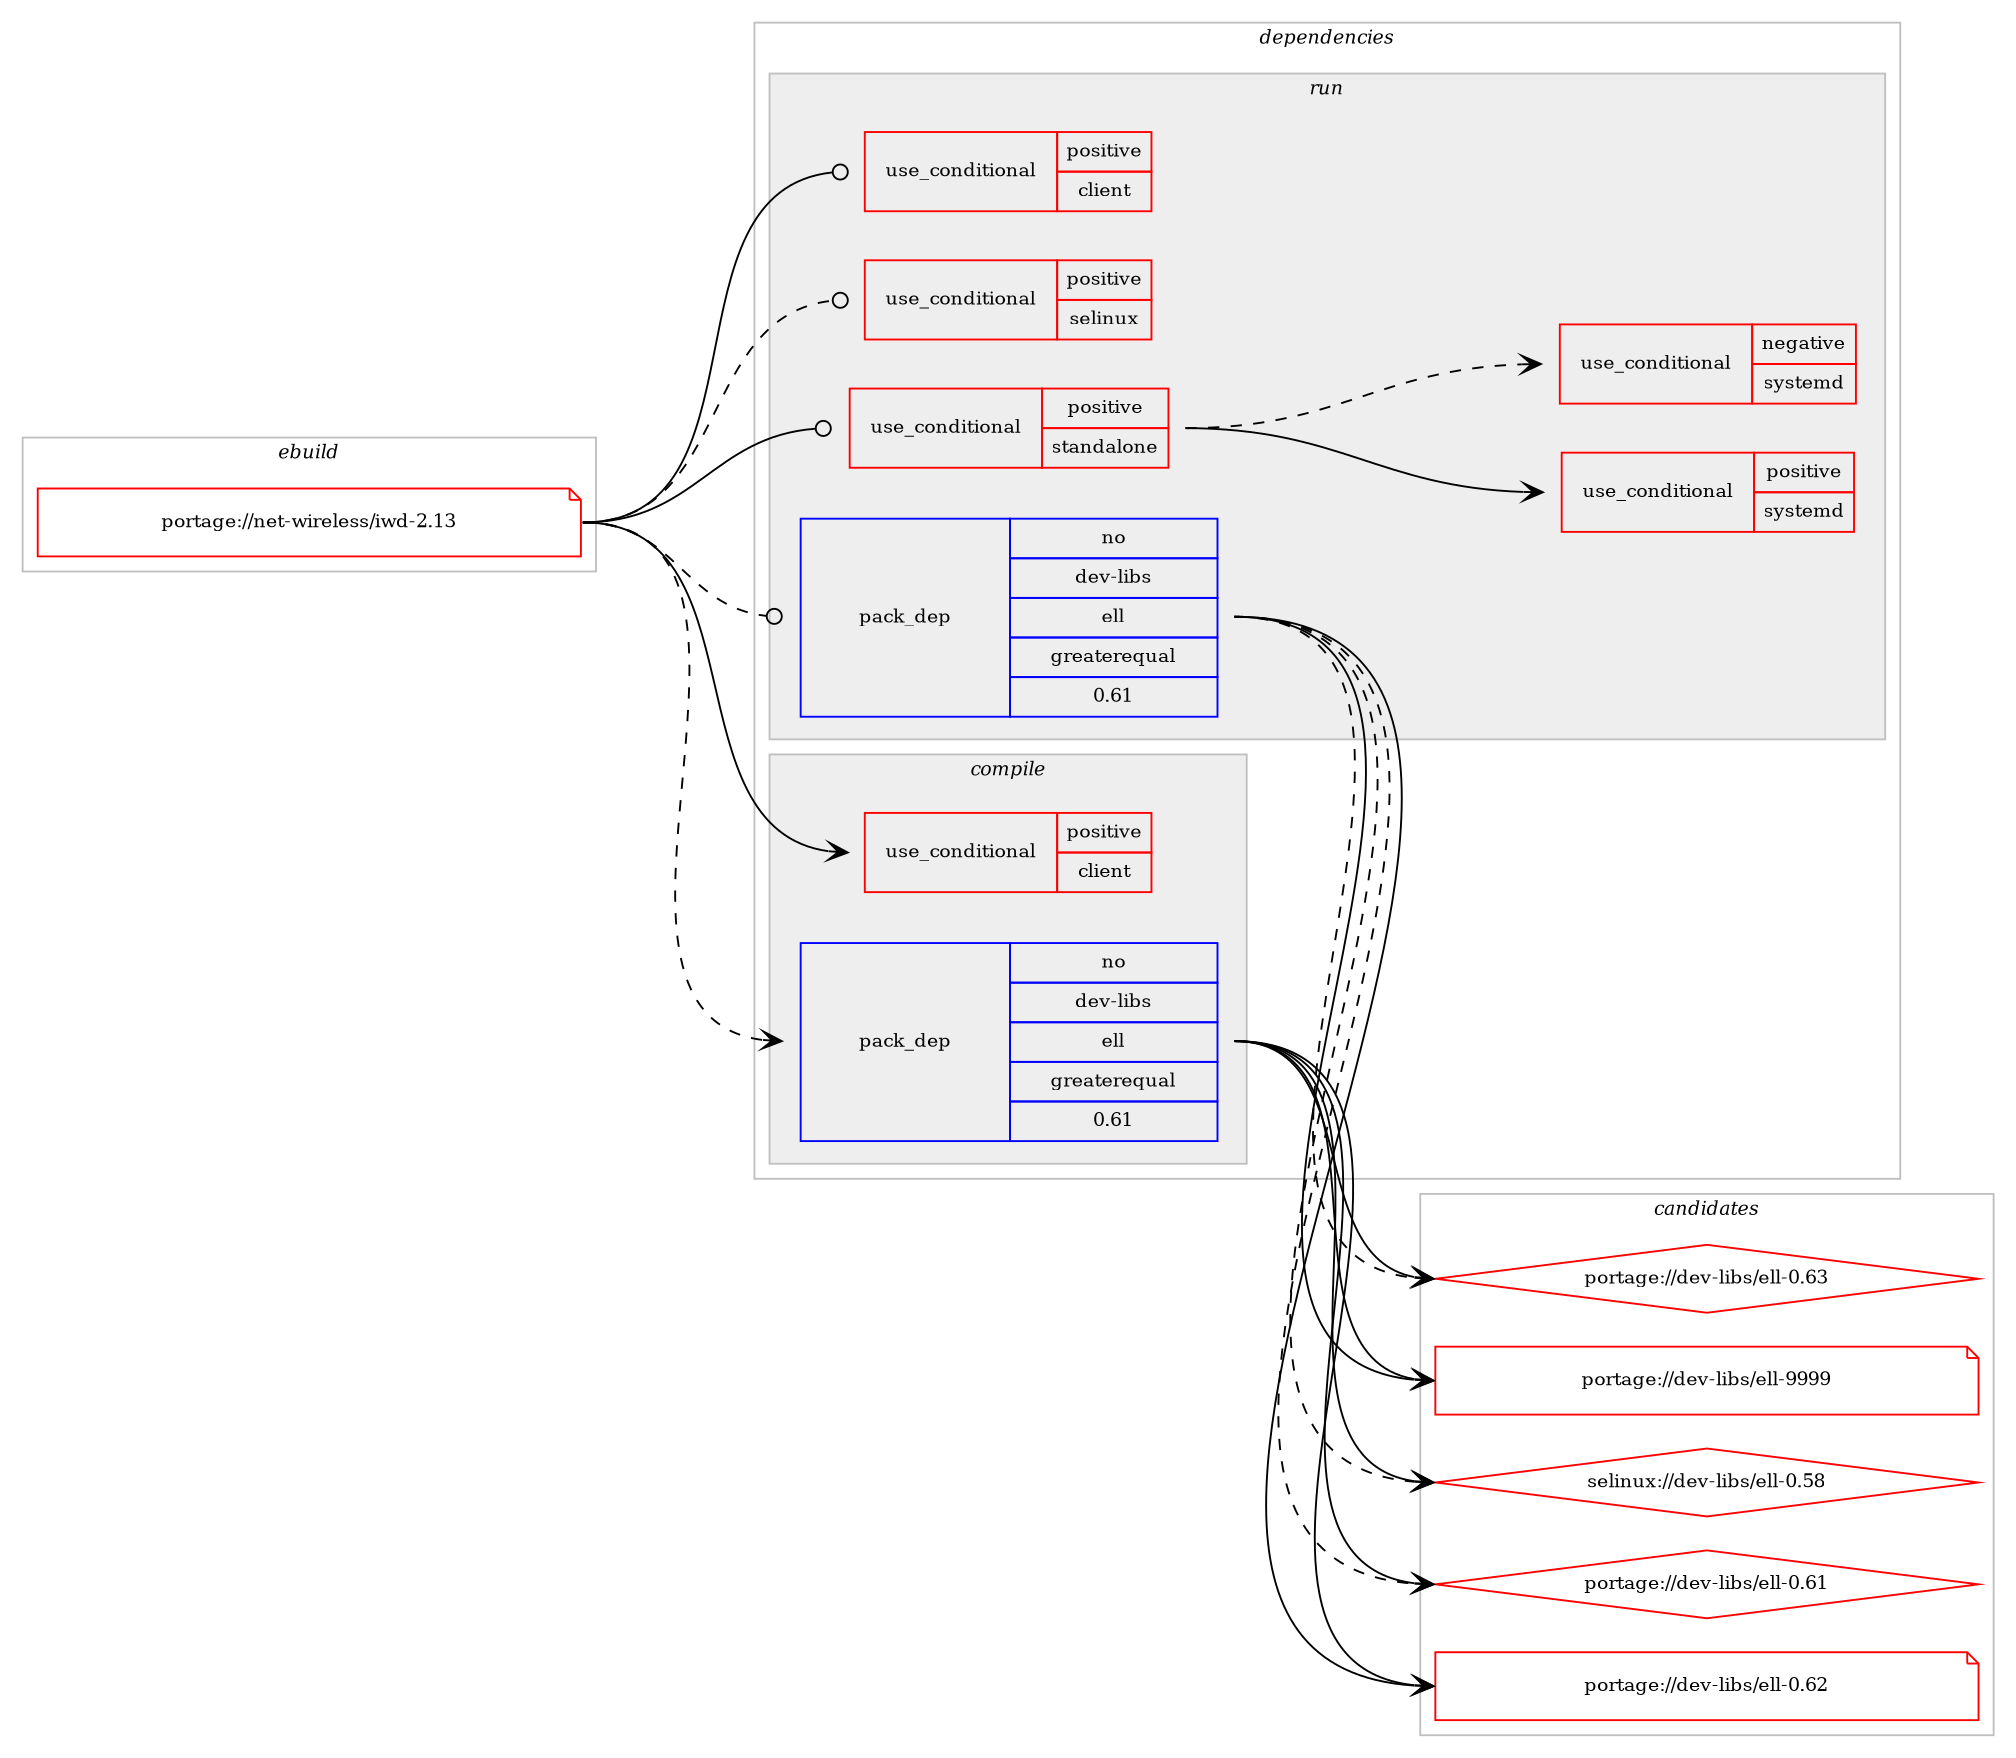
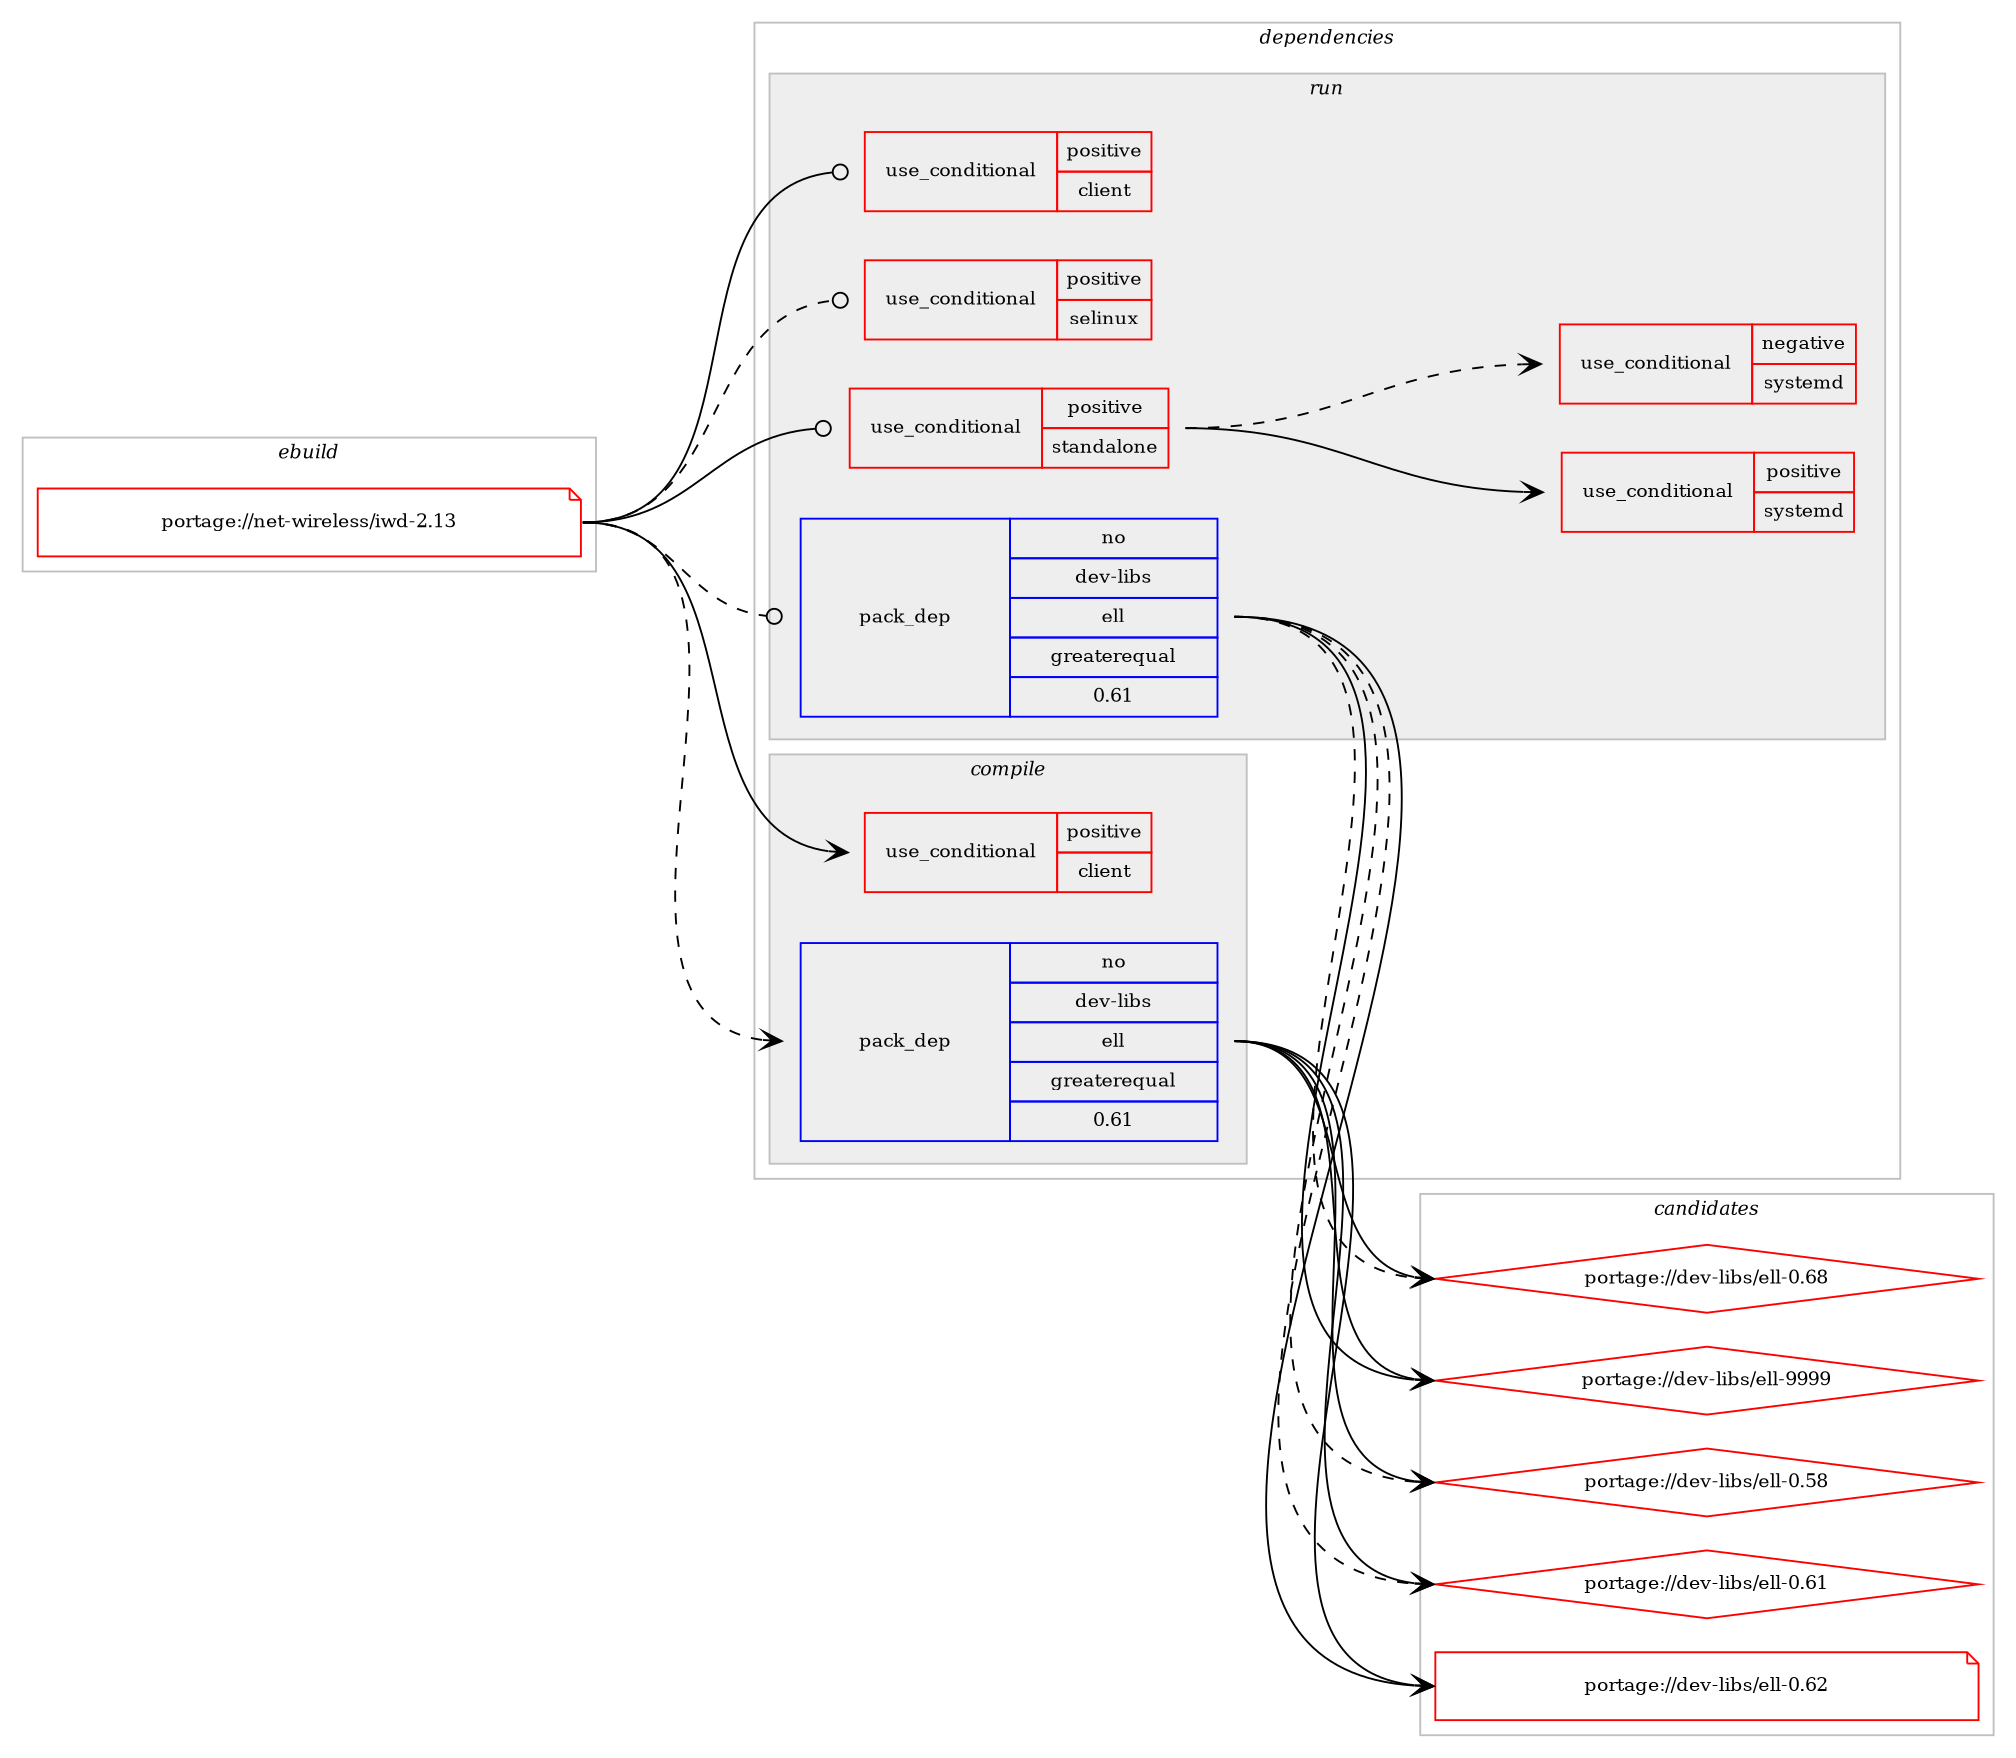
node "portage://dev-libs/ell-0.63": label "portage://dev-libs/ell-0.63" -> "portage://dev-libs/ell-0.68"
node "portage://dev-libs/ell-9999": shape note -> diamond
node "selinux://dev-libs/ell-0.58": label "selinux://dev-libs/ell-0.58" -> "portage://dev-libs/ell-0.58"
